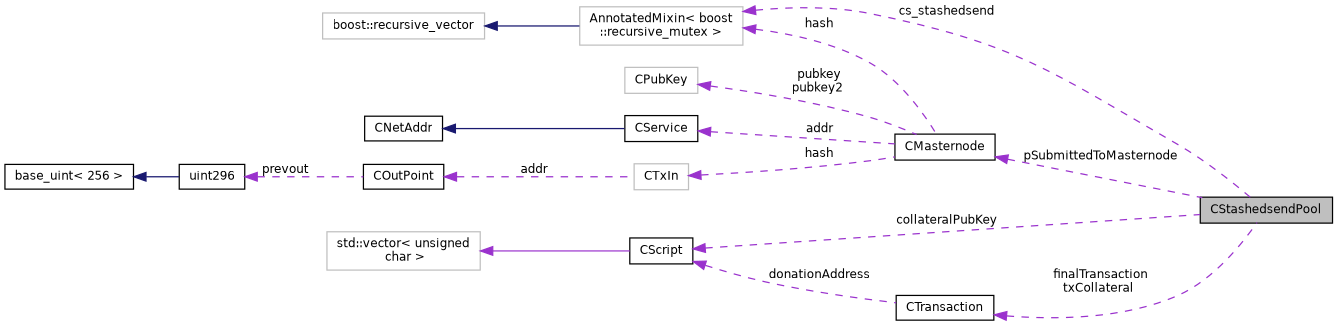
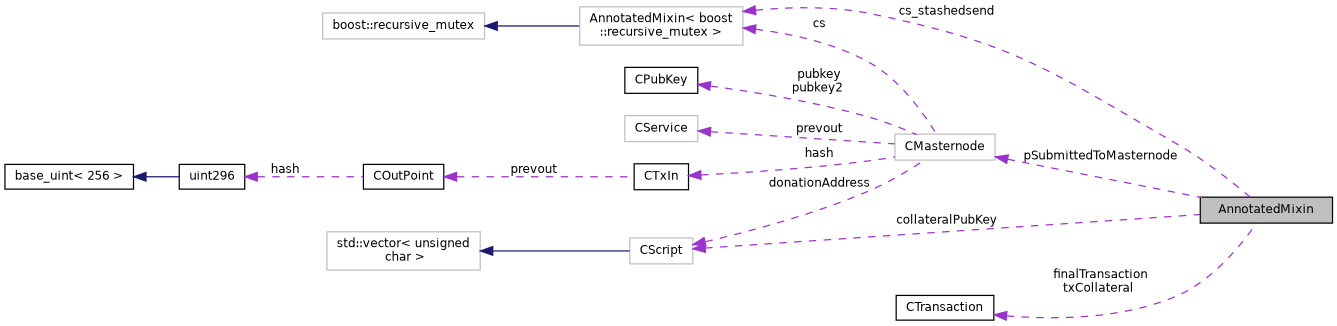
edge "CMasternode" -> "AnnotatedMixin< boost ::recursive_mutex >": label " hash" -> " cs"
node "boost::recursive_vector": label "boost::recursive_vector" -> "boost::recursive_mutex"
node "CPubKey": color grey75 -> black
node "CNetAddr": removed
node "CService": color black -> grey75
edge "CMasternode" -> "CService": label " addr" -> " prevout"
node "CMasternode": color black -> grey75
edge "COutPoint" -> "uint296": label " prevout" -> " hash"
edge "CTxIn" -> "COutPoint": label " addr" -> " prevout"
node "CTxIn": color grey75 -> black
node "CStashedsendPool": label "CStashedsendPool" -> "AnnotatedMixin"
edge "CScript" -> "std::vector< unsigned char >": color darkorchid3 -> midnightblue
node "CScript": color black -> grey75
edge "CTransaction" -> "CScript": now "CMasternode" -> "CScript"
